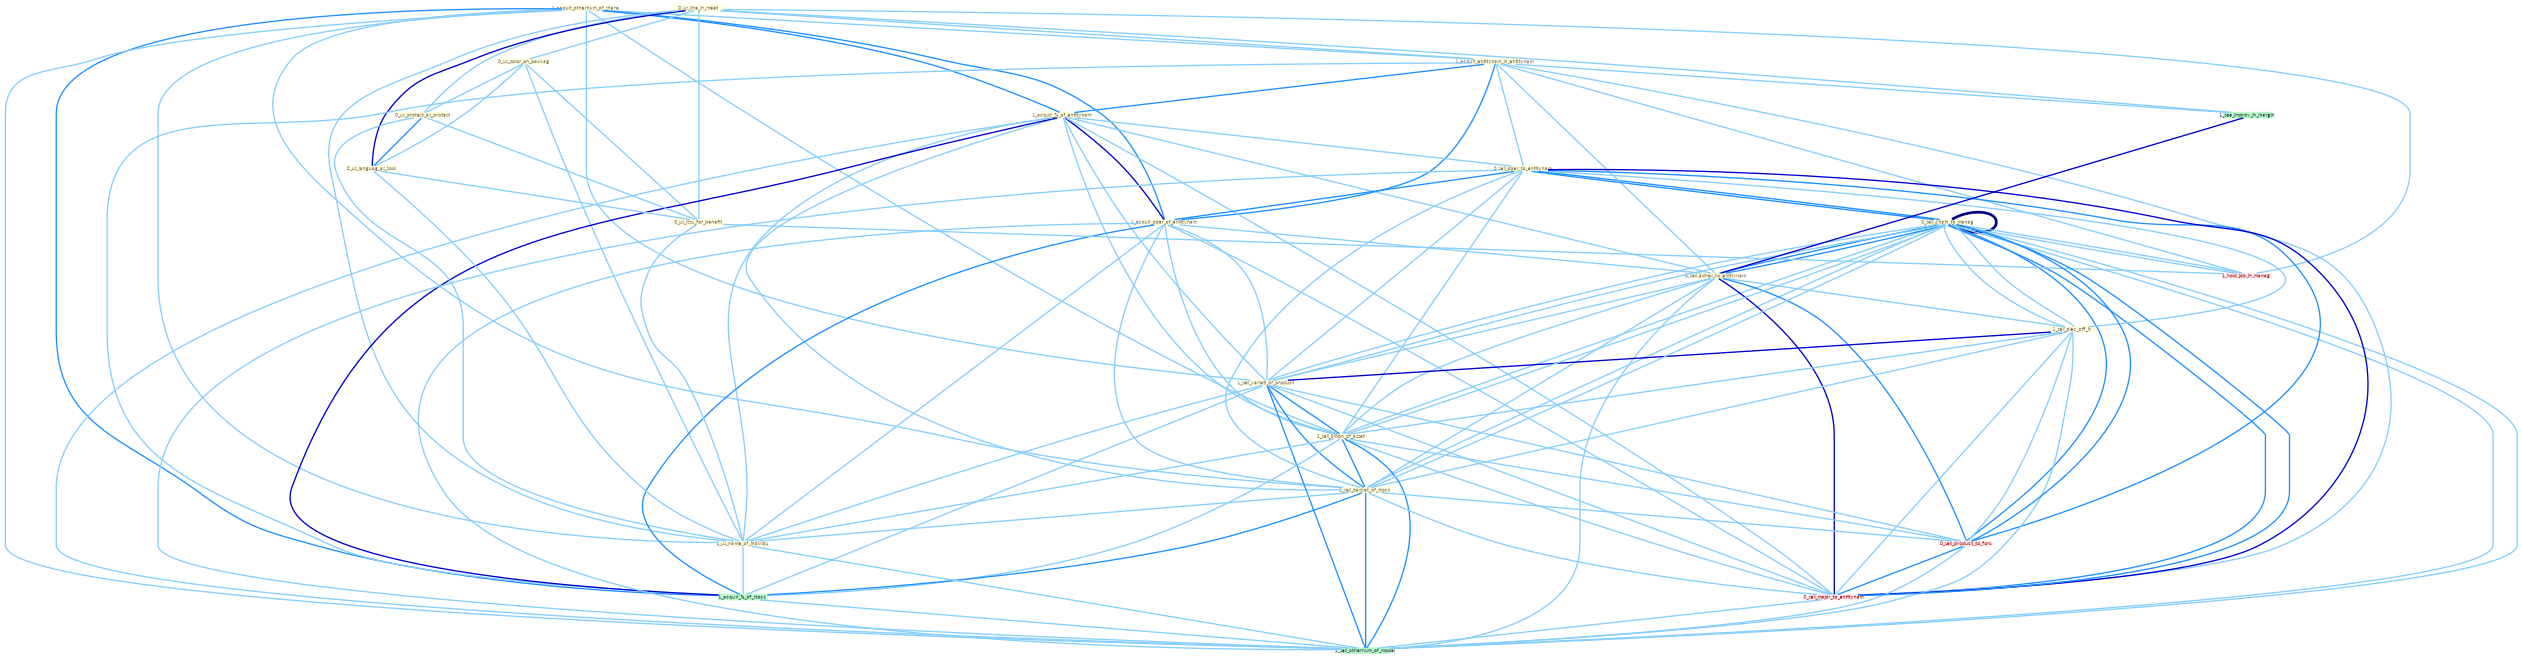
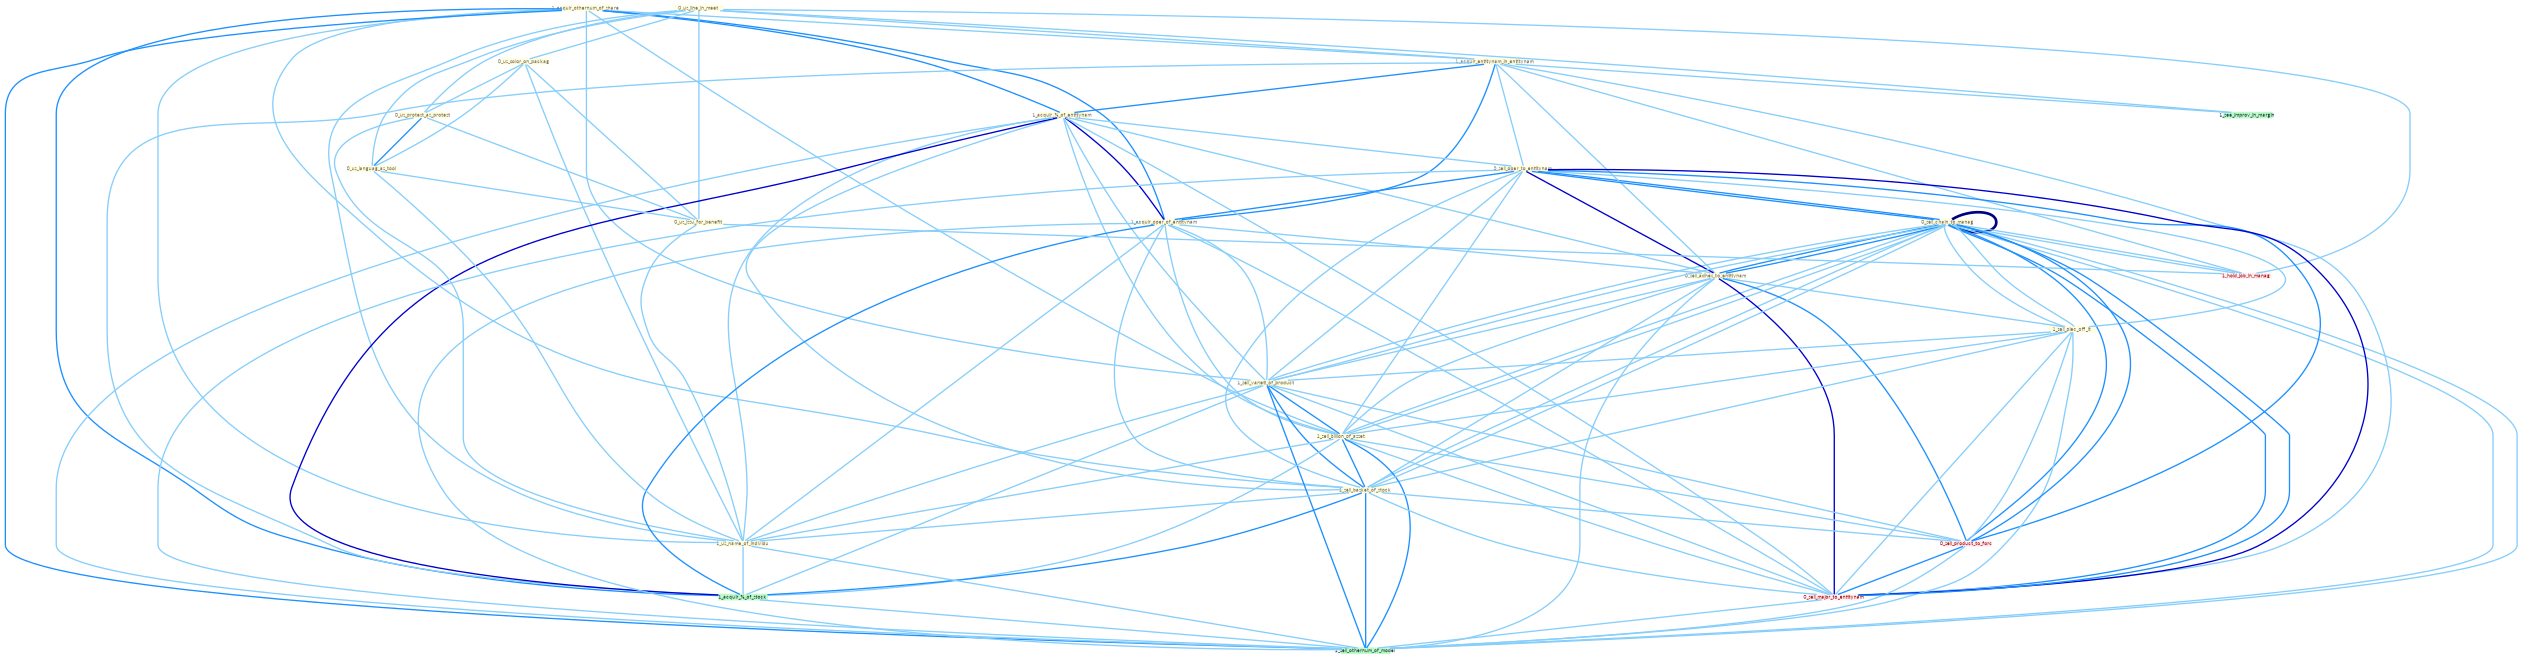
edge "0_us_line_in_meet" -- "0_us_languag_as_tool": color #0000cd -> #87cefa
edge "1_see_improv_in_margin" -- "0_sell_adhes_to_entitynam": now "0_sell_oper_to_entitynam" -- "0_sell_adhes_to_entitynam"
edge "1_sell_piec_off_it" -- "1_sell_varieti_of_product": color #0000cd -> #87cefa
edge "1_acquir_othernum_of_share" -- "1_sell_othernum_of_model": color #87cefa -> #1e90ff
